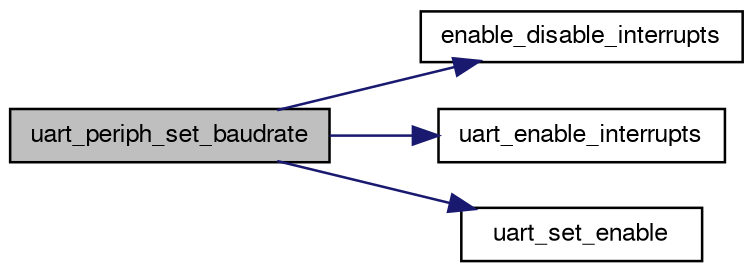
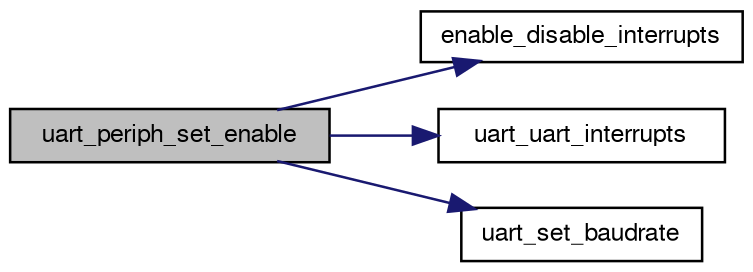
node "uart_periph_set_baudrate": label "uart_periph_set_baudrate" -> "uart_periph_set_enable"
node "uart_enable_interrupts": label "uart_enable_interrupts" -> "uart_uart_interrupts"
node "uart_set_enable": label "uart_set_enable" -> "uart_set_baudrate"
